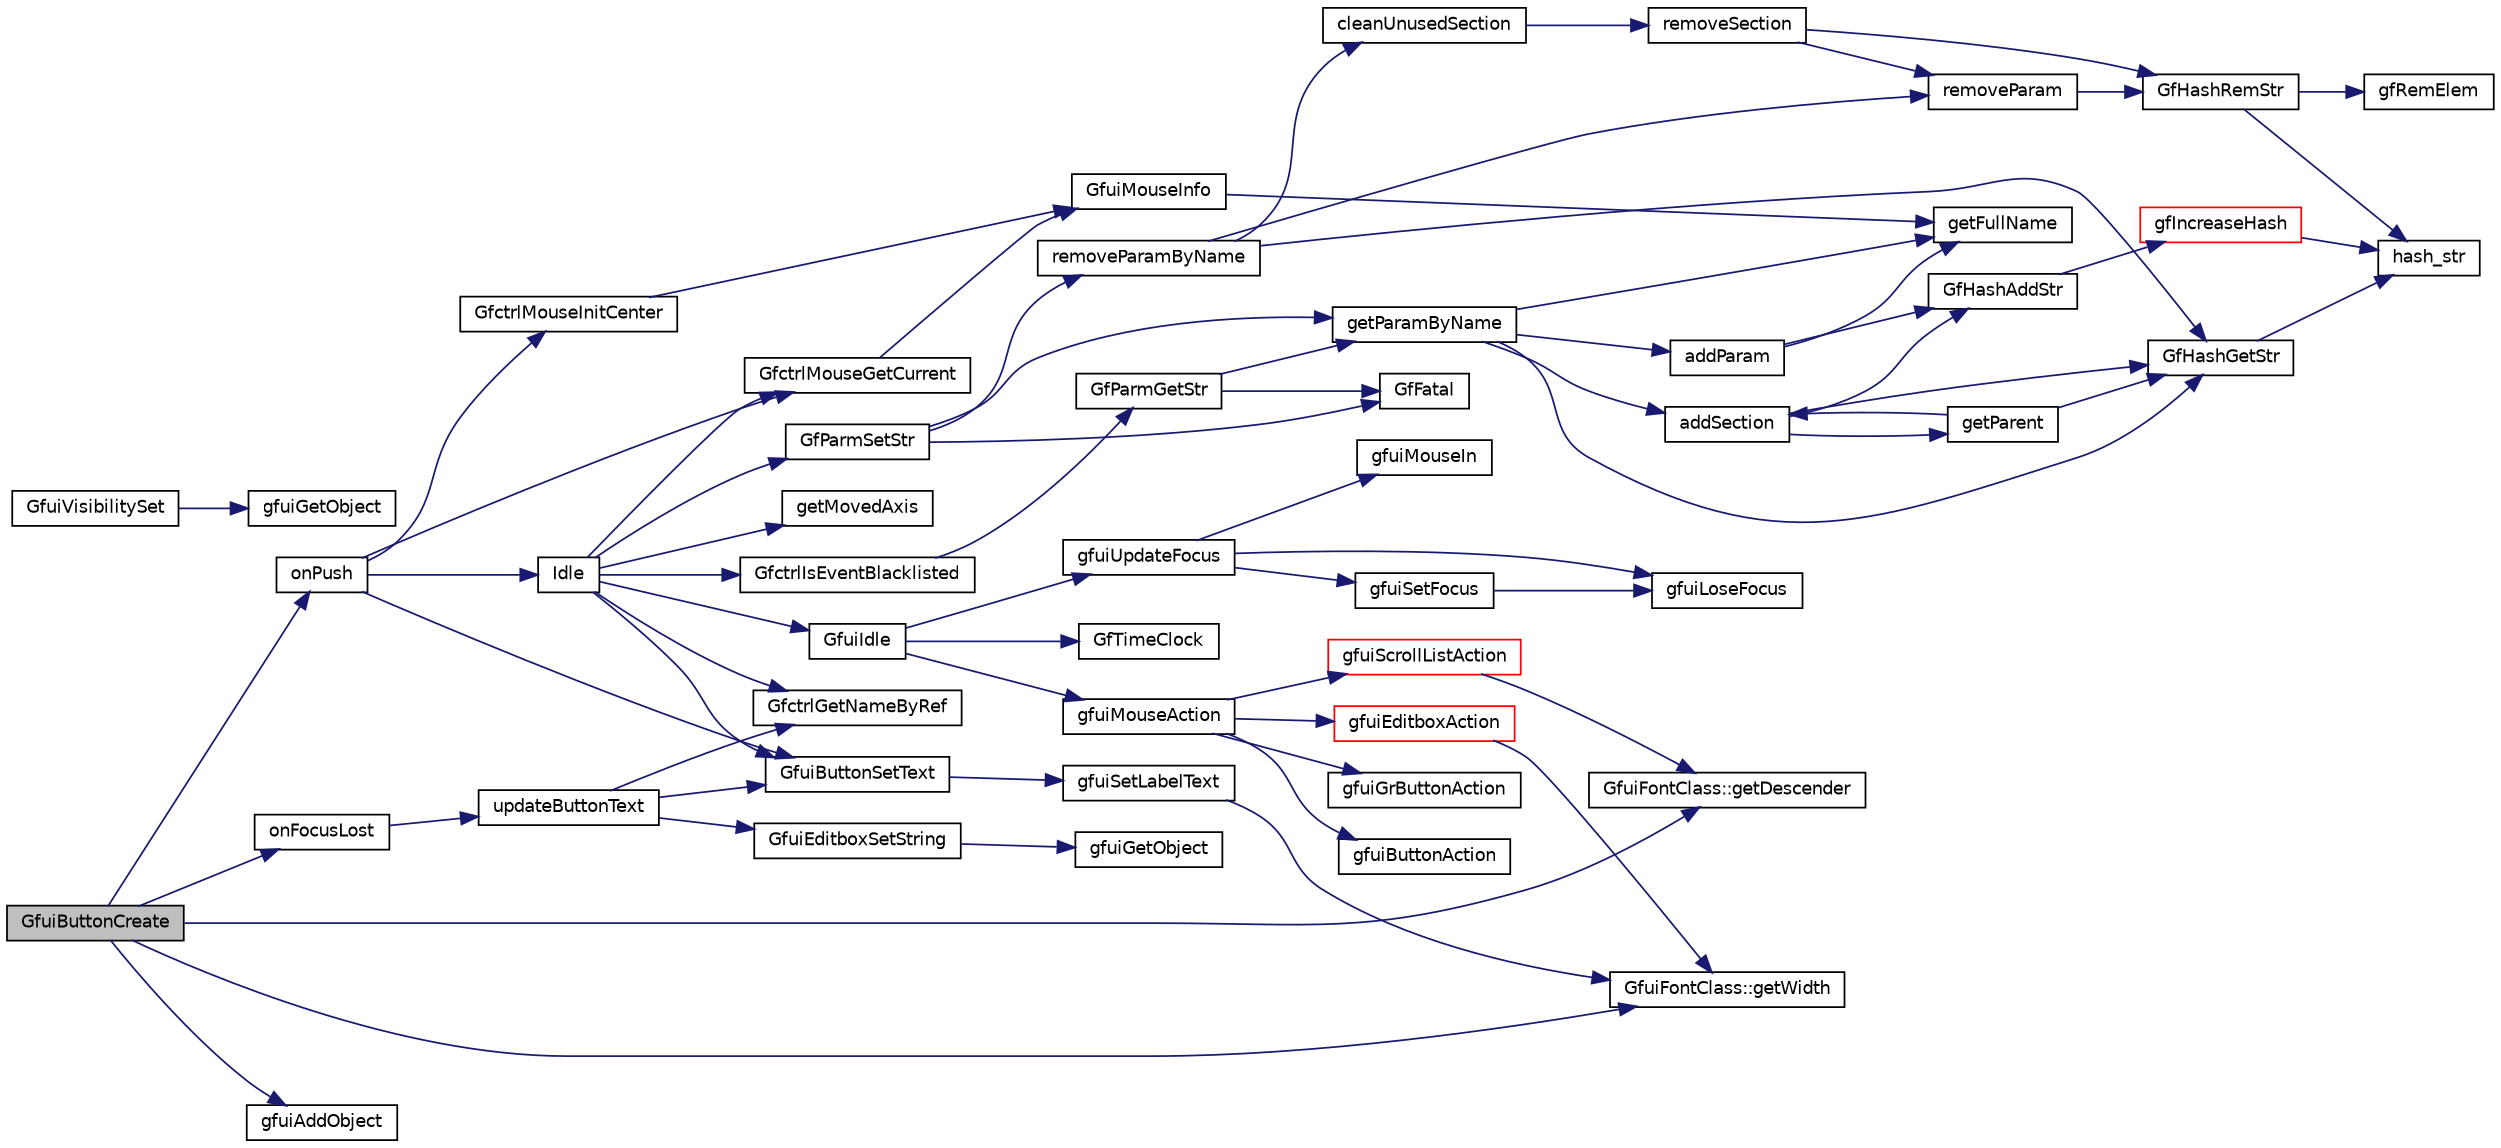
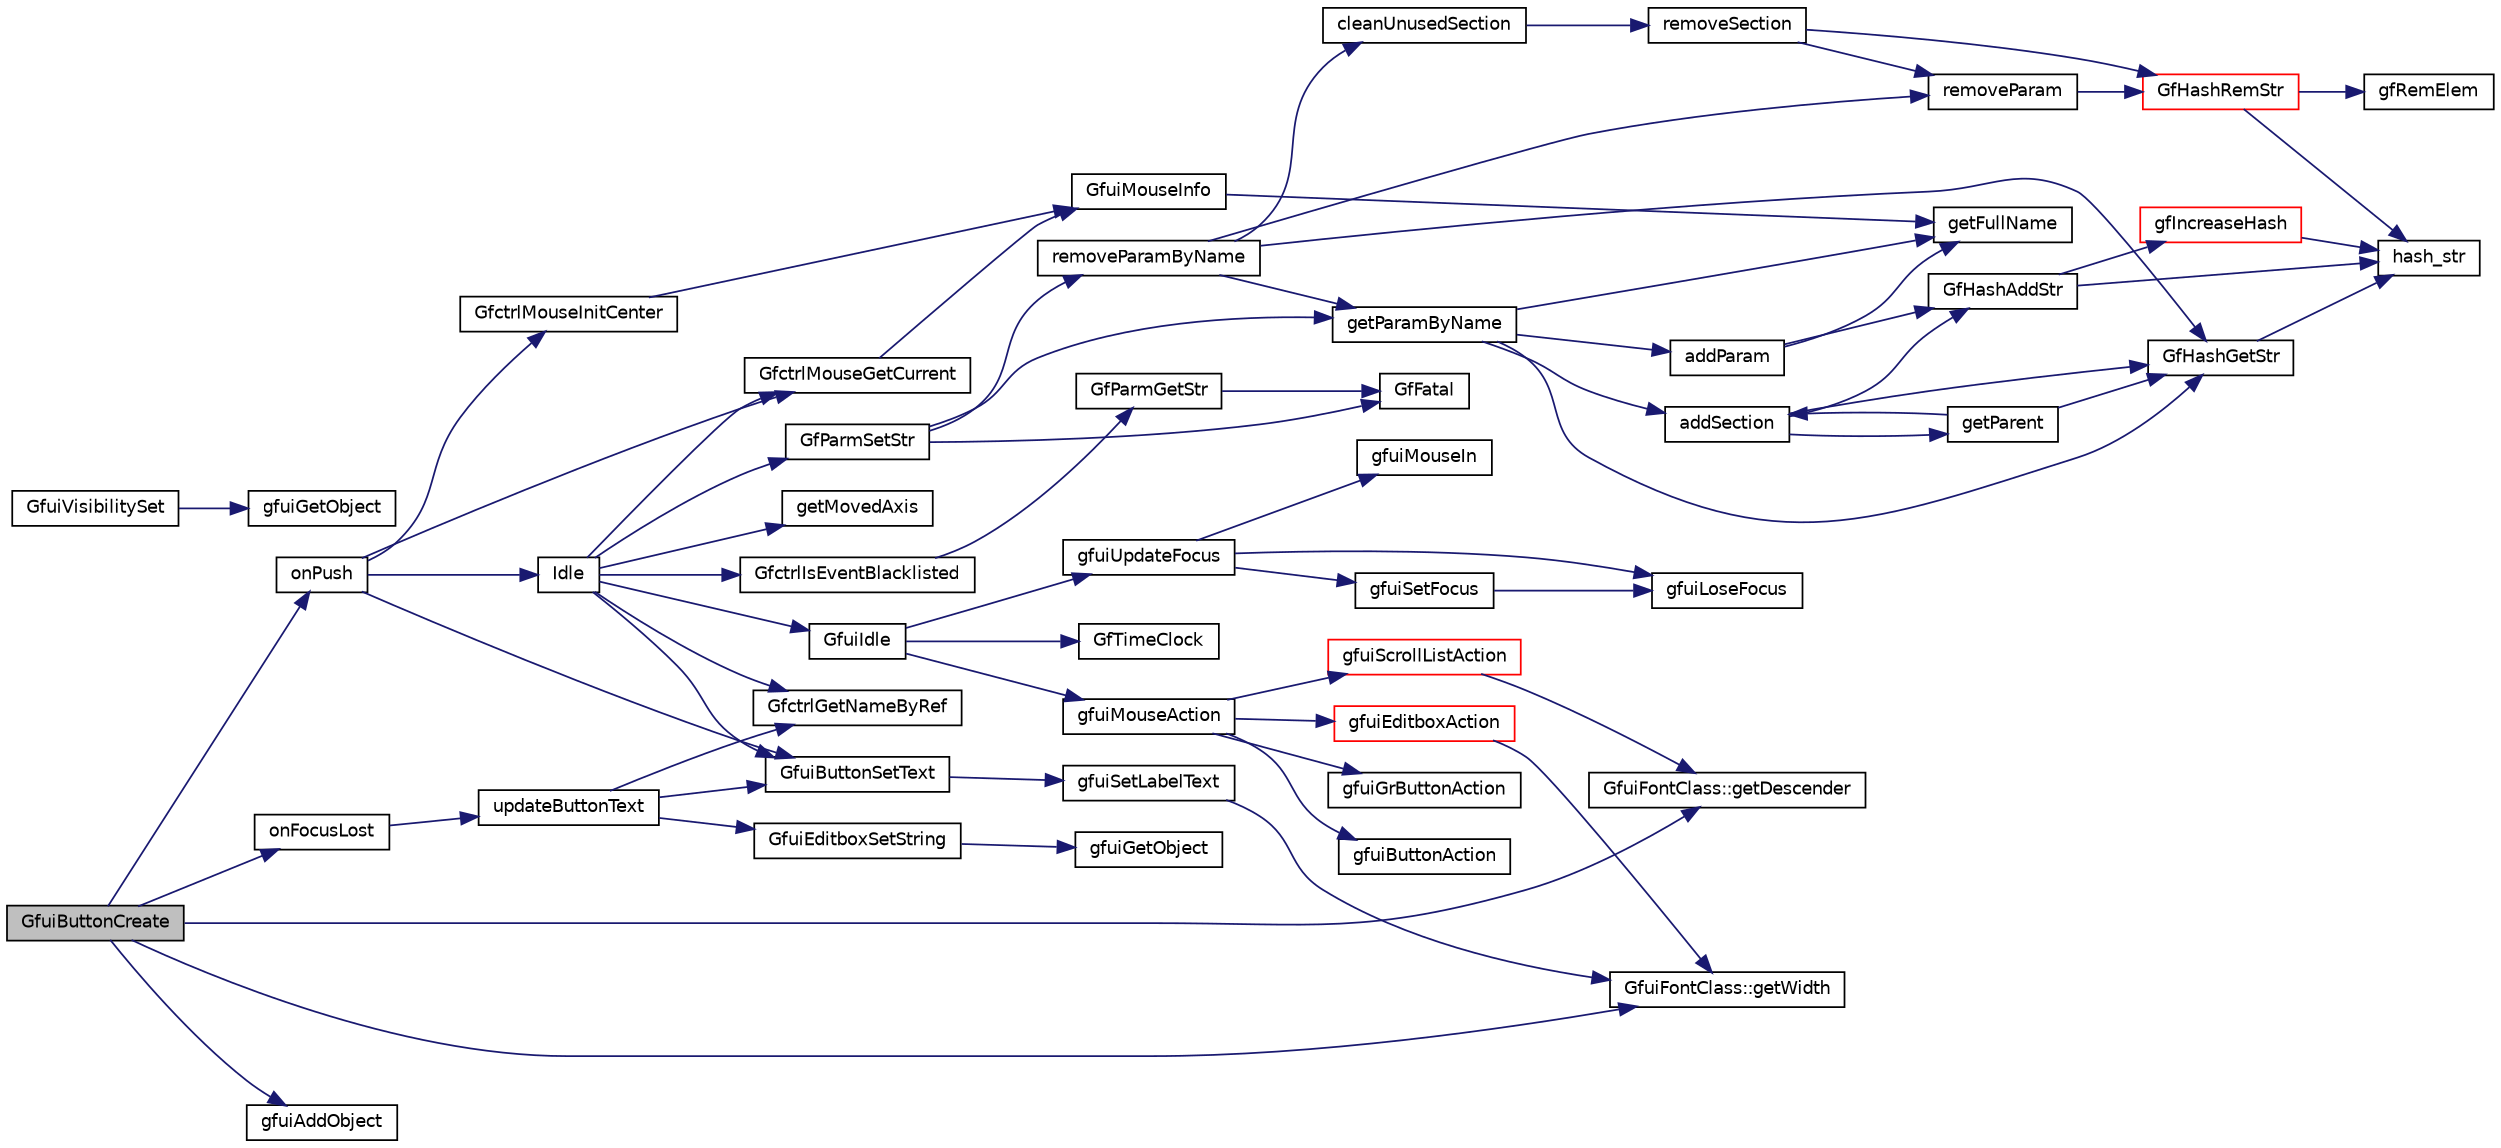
node "GfHashRemStr": color black -> red
edge "GfHashAddStr" -> "hash_str": added
edge "GfParmGetStr" -> "getParamByName": now "removeParamByName" -> "getParamByName"
